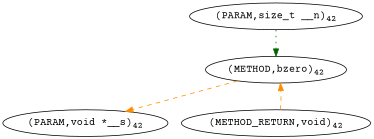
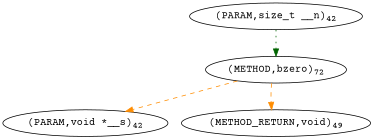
node "(METHOD,bzero)": text "42" -> "72"
edge "(METHOD_RETURN,void)" -> "(METHOD,bzero)": reversed
node "(METHOD_RETURN,void)": text "42" -> "49"
